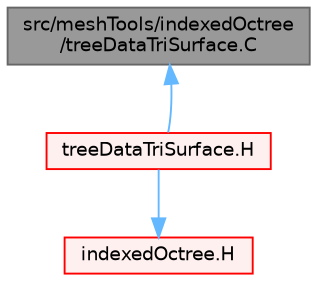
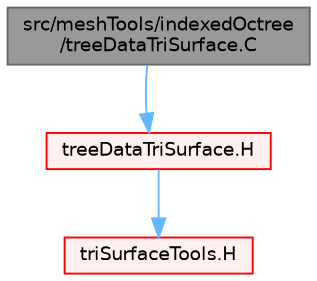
edge "treeDataTriSurface.H" -> "src/meshTools/indexedOctree /treeDataTriSurface.C": reversed
node "indexedOctree.H": label "indexedOctree.H" -> "triSurfaceTools.H"
